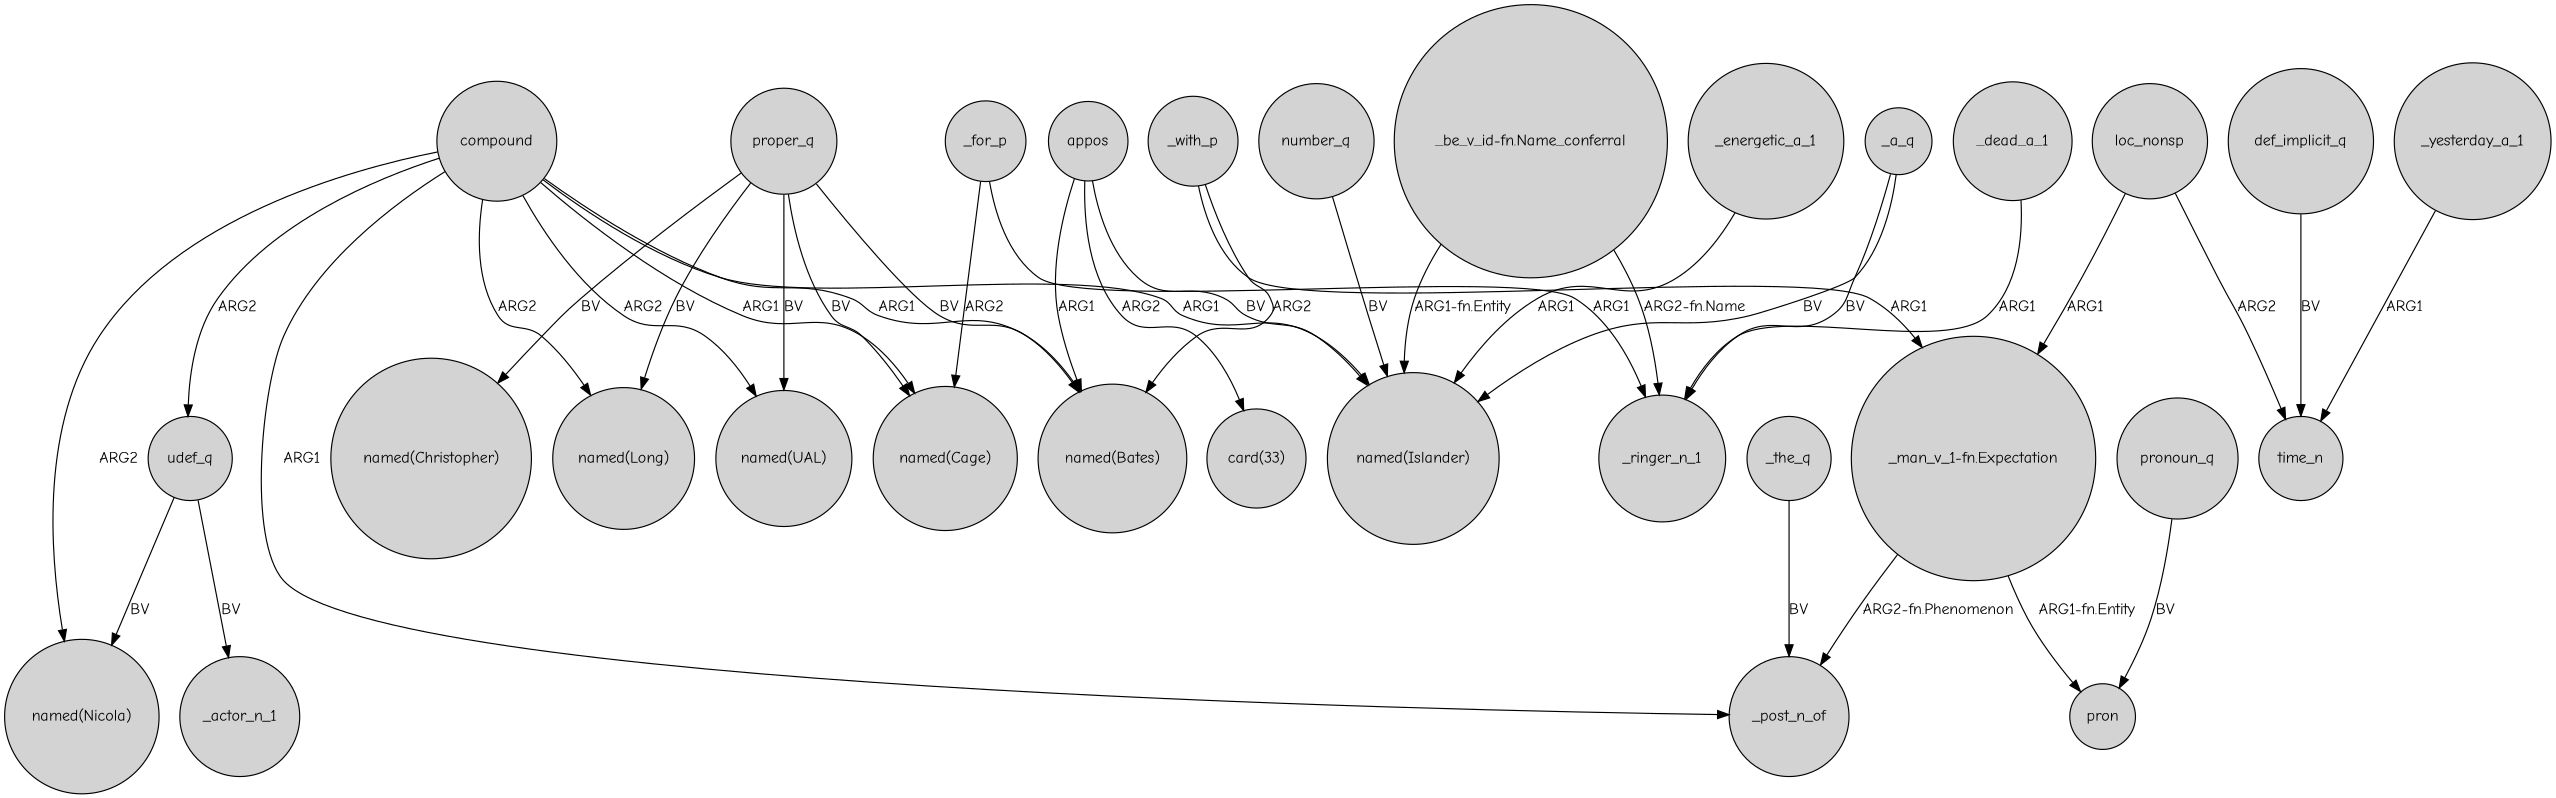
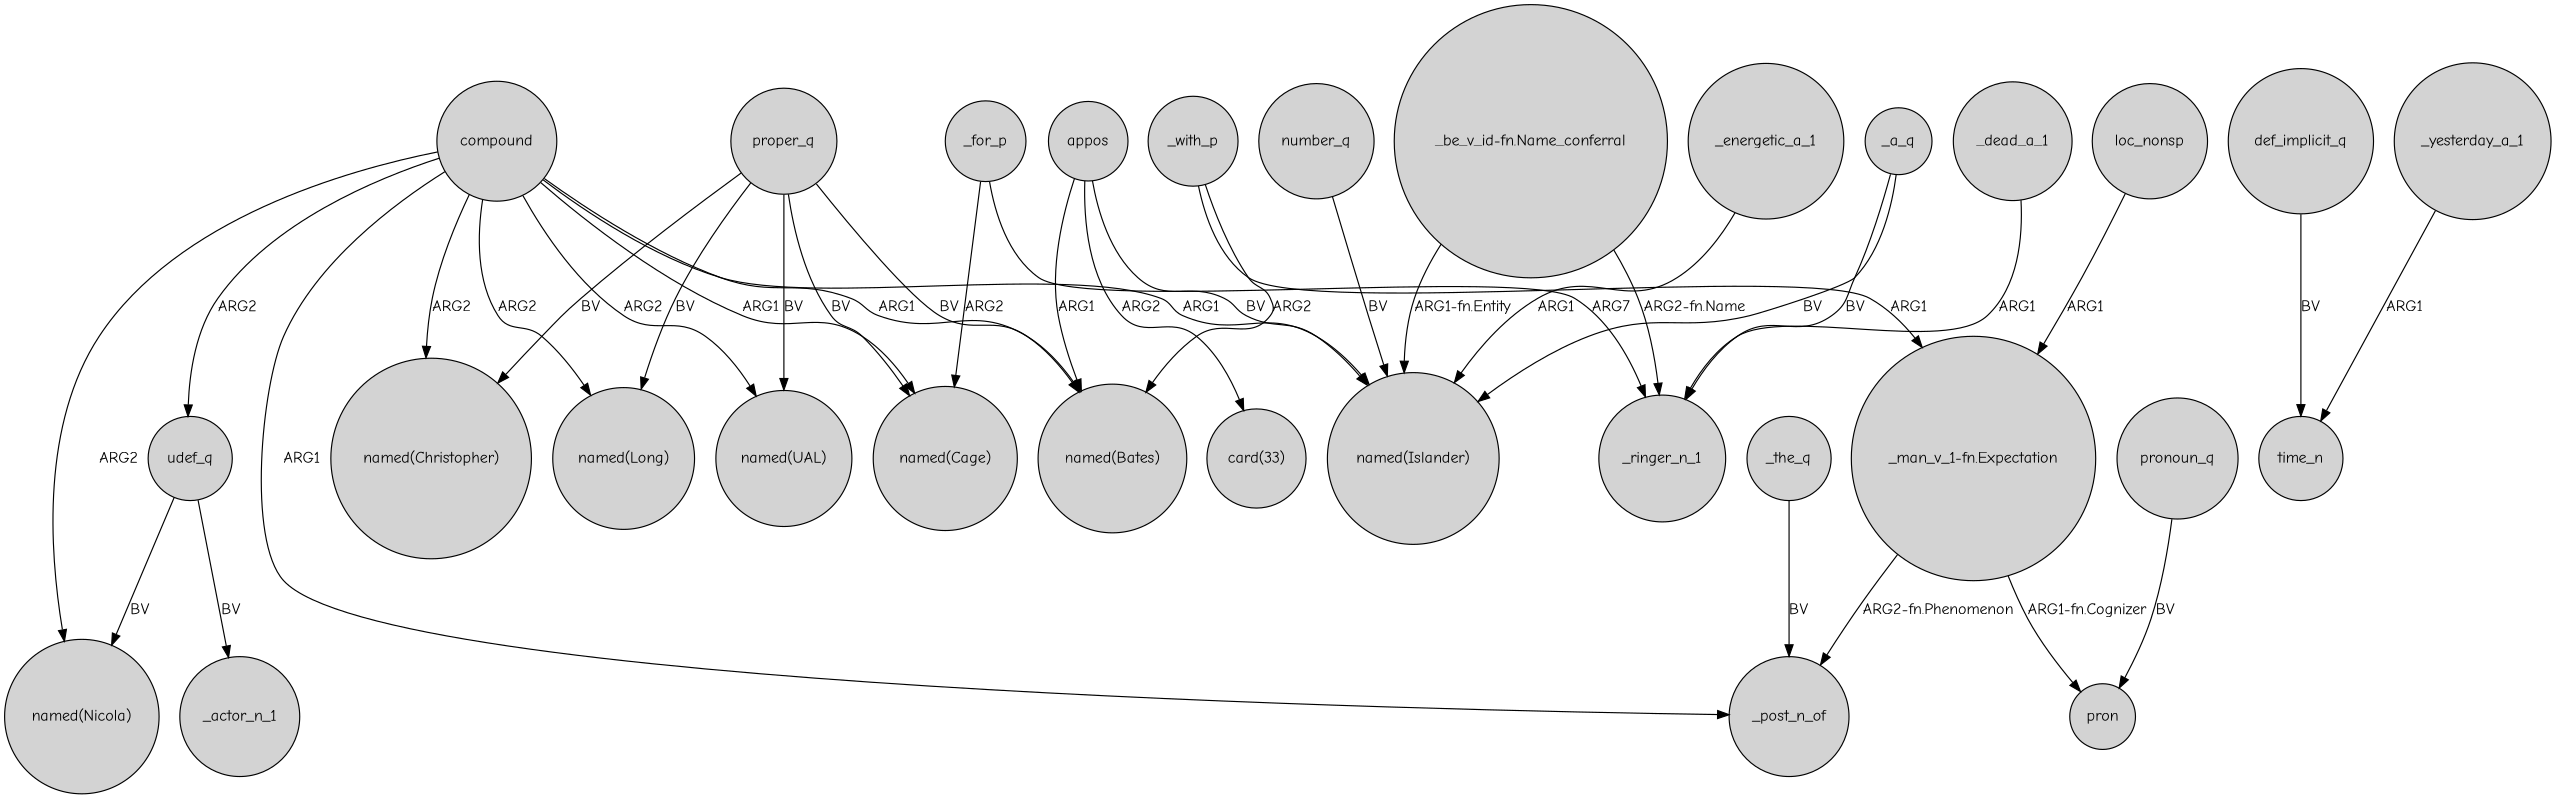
edge "compound" -> "named(Christopher)": added, label "ARG2"
edge "loc_nonsp" -> "time_n": removed, label "ARG2"
edge "_for_p" -> "_ringer_n_1": label "ARG1" -> "ARG7"
edge "_man_v_1-fn.Expectation" -> "pron": label "ARG1-fn.Entity" -> "ARG1-fn.Cognizer"
